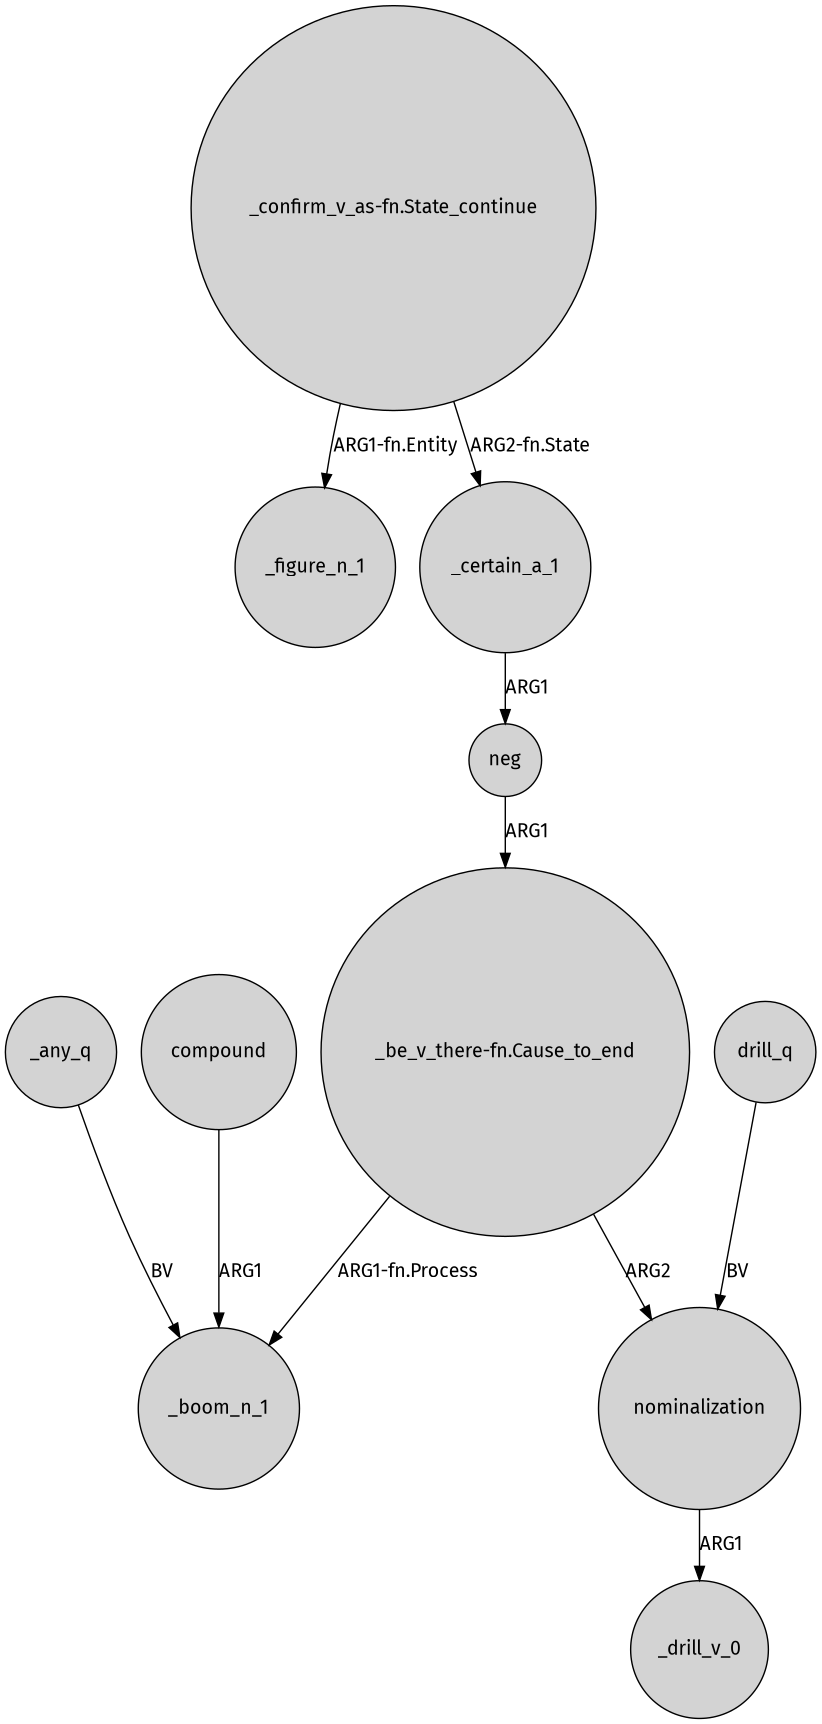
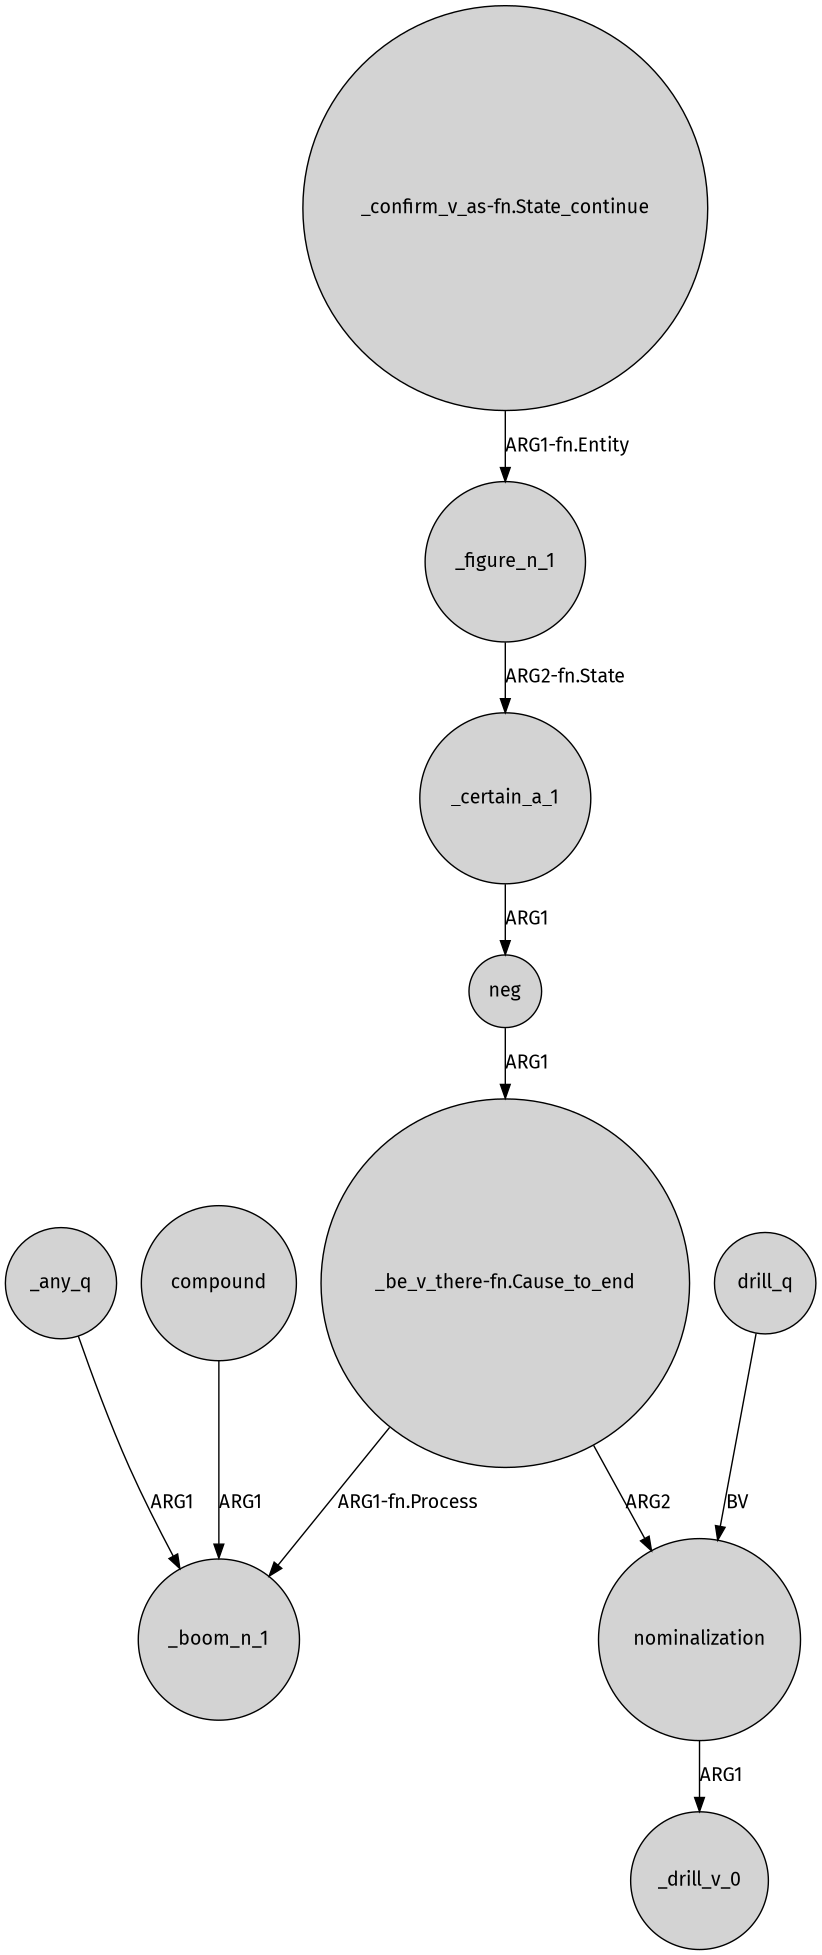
edge "_confirm_v_as-fn.State_continue" -> "_certain_a_1": now "_figure_n_1" -> "_certain_a_1"
edge "_any_q" -> "_boom_n_1": label "BV" -> "ARG1"
